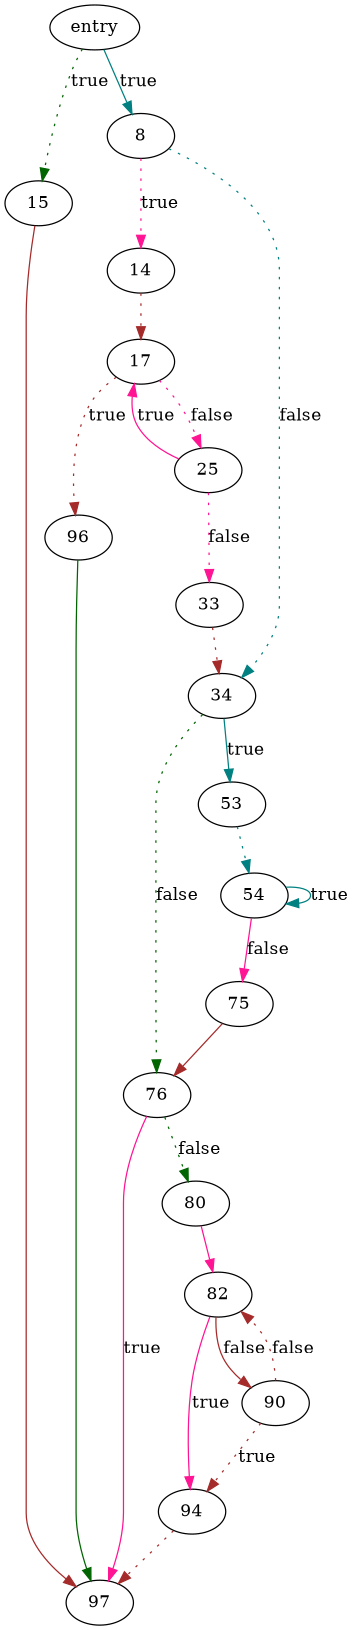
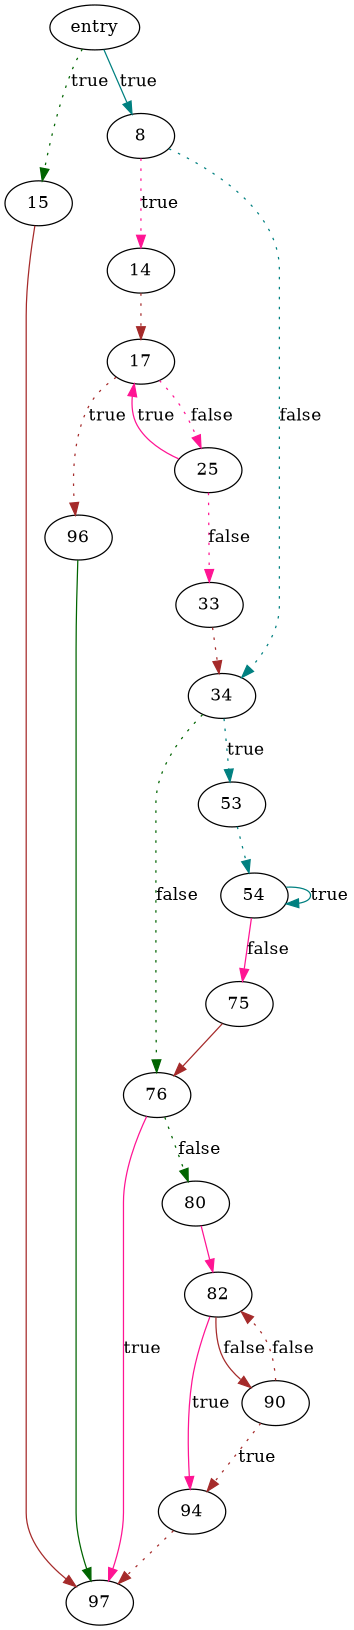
edge "34" -> "53": style solid -> dotted
